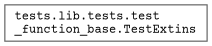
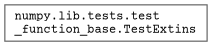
node "tests.lib.tests.test _function_base.TestExtins": label "tests.lib.tests.test _function_base.TestExtins" -> "numpy.lib.tests.test _function_base.TestExtins"
